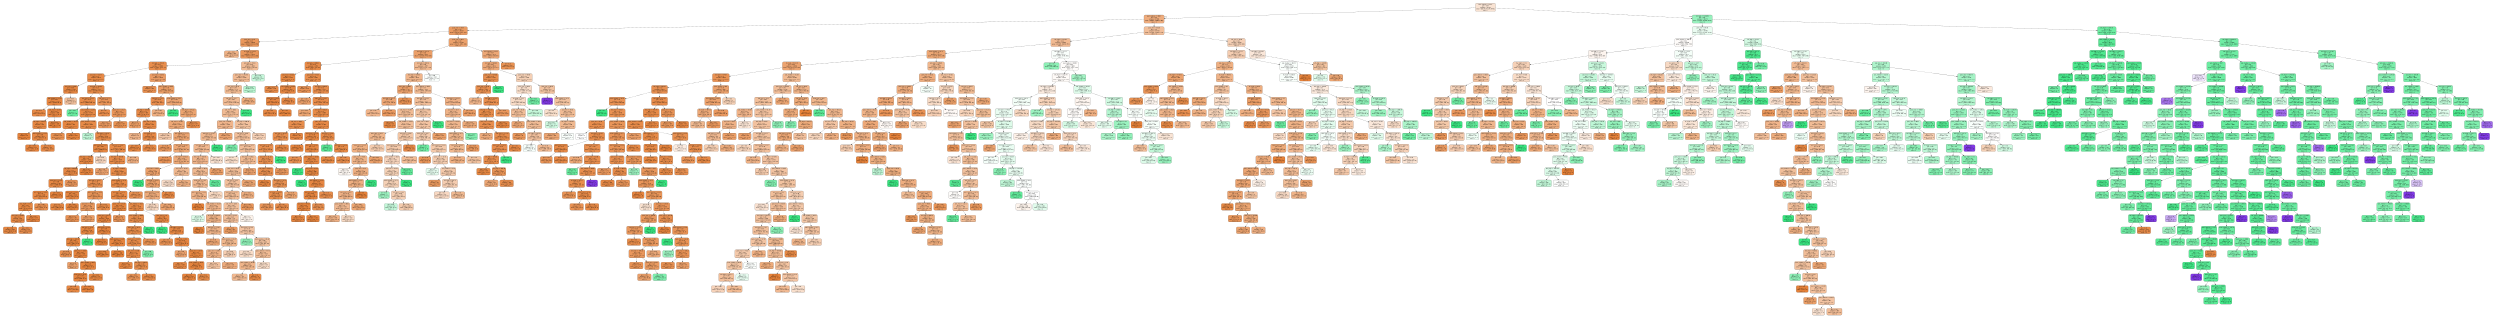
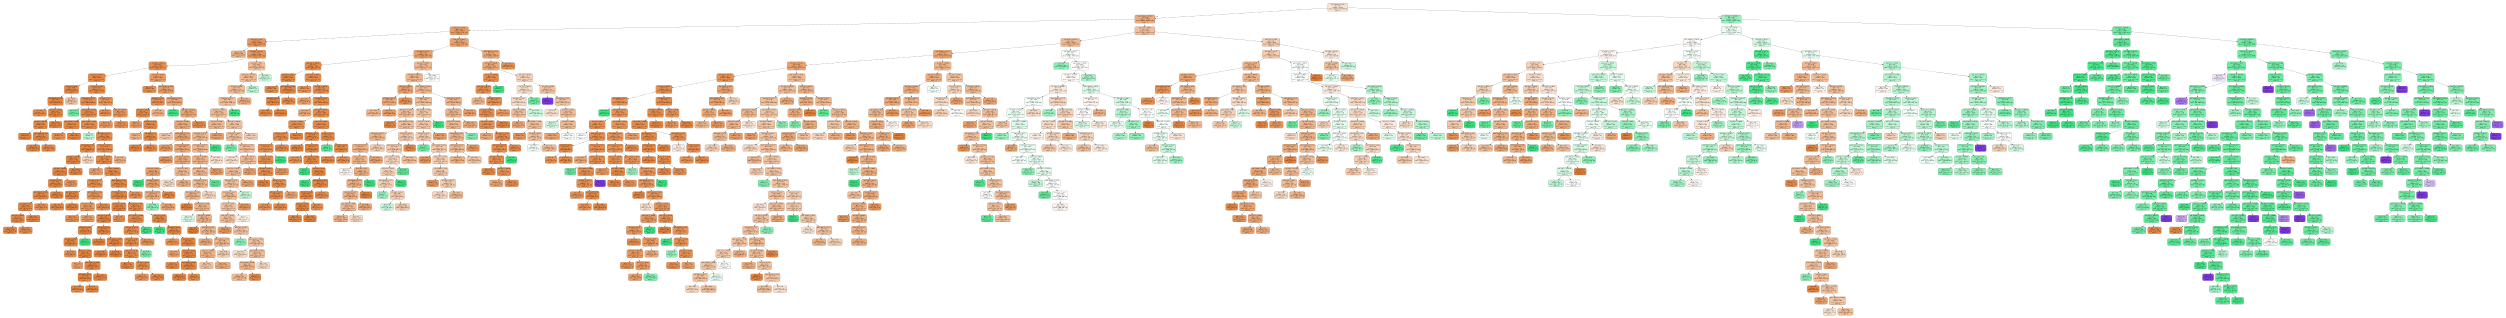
node "gini = 0.52 samples = 331 value = [203, 297, 20] class = 3": added
node "gini = 0.44 samples = 40 value = [1, 43, 19] class = 3": removed
node "gini = 0.31 samples = 203 value = [55, 255, 3] class = 3": removed
node "gini = 0.44 samples = 35 value = [2, 39, 15] class = 3": added
node "gini = 0.49 samples = 45 value = [0, 45, 32] class = 3": removed
node "gini = 0.58 samples = 79 value = [35, 79, 25] class = 3": fillcolor #abf4ca -> #4ce88d
node "gini = 0.43 samples = 146 value = [6, 172, 68] class = 3": fillcolor #8bf0b5 -> #efaf82
node "gini = 0.5 samples = 29 value = [25, 29, 0] class = 3": removed
node "gini = 0.51 samples = 40 value = [27, 40, 2] class = 3": fillcolor #eeae7f -> #c2f7d8
node "gini = 0.48 samples = 79 value = [81, 54, 0] class = 2": fillcolor #f6d5bd -> #8bf0b5
node "gini = 0.51 samples = 238 value = [170, 203, 5] class = 3": removed
node "gini = 0.34 samples = 167 value = [216, 54, 5] class = 2": removed
node "gini = 0.45 samples = 34 value = [0, 31, 16] class = 3": fillcolor #9ff2c2 -> #e78a48
node "gini = 0.2 samples = 285 value = [10, 394, 39] class = 3": fillcolor #51e890 -> #fefaf7
node "gini = 0.57 samples = 4 value = [1, 4, 2] class = 3": fillcolor #e78845 -> #b0f5cd
